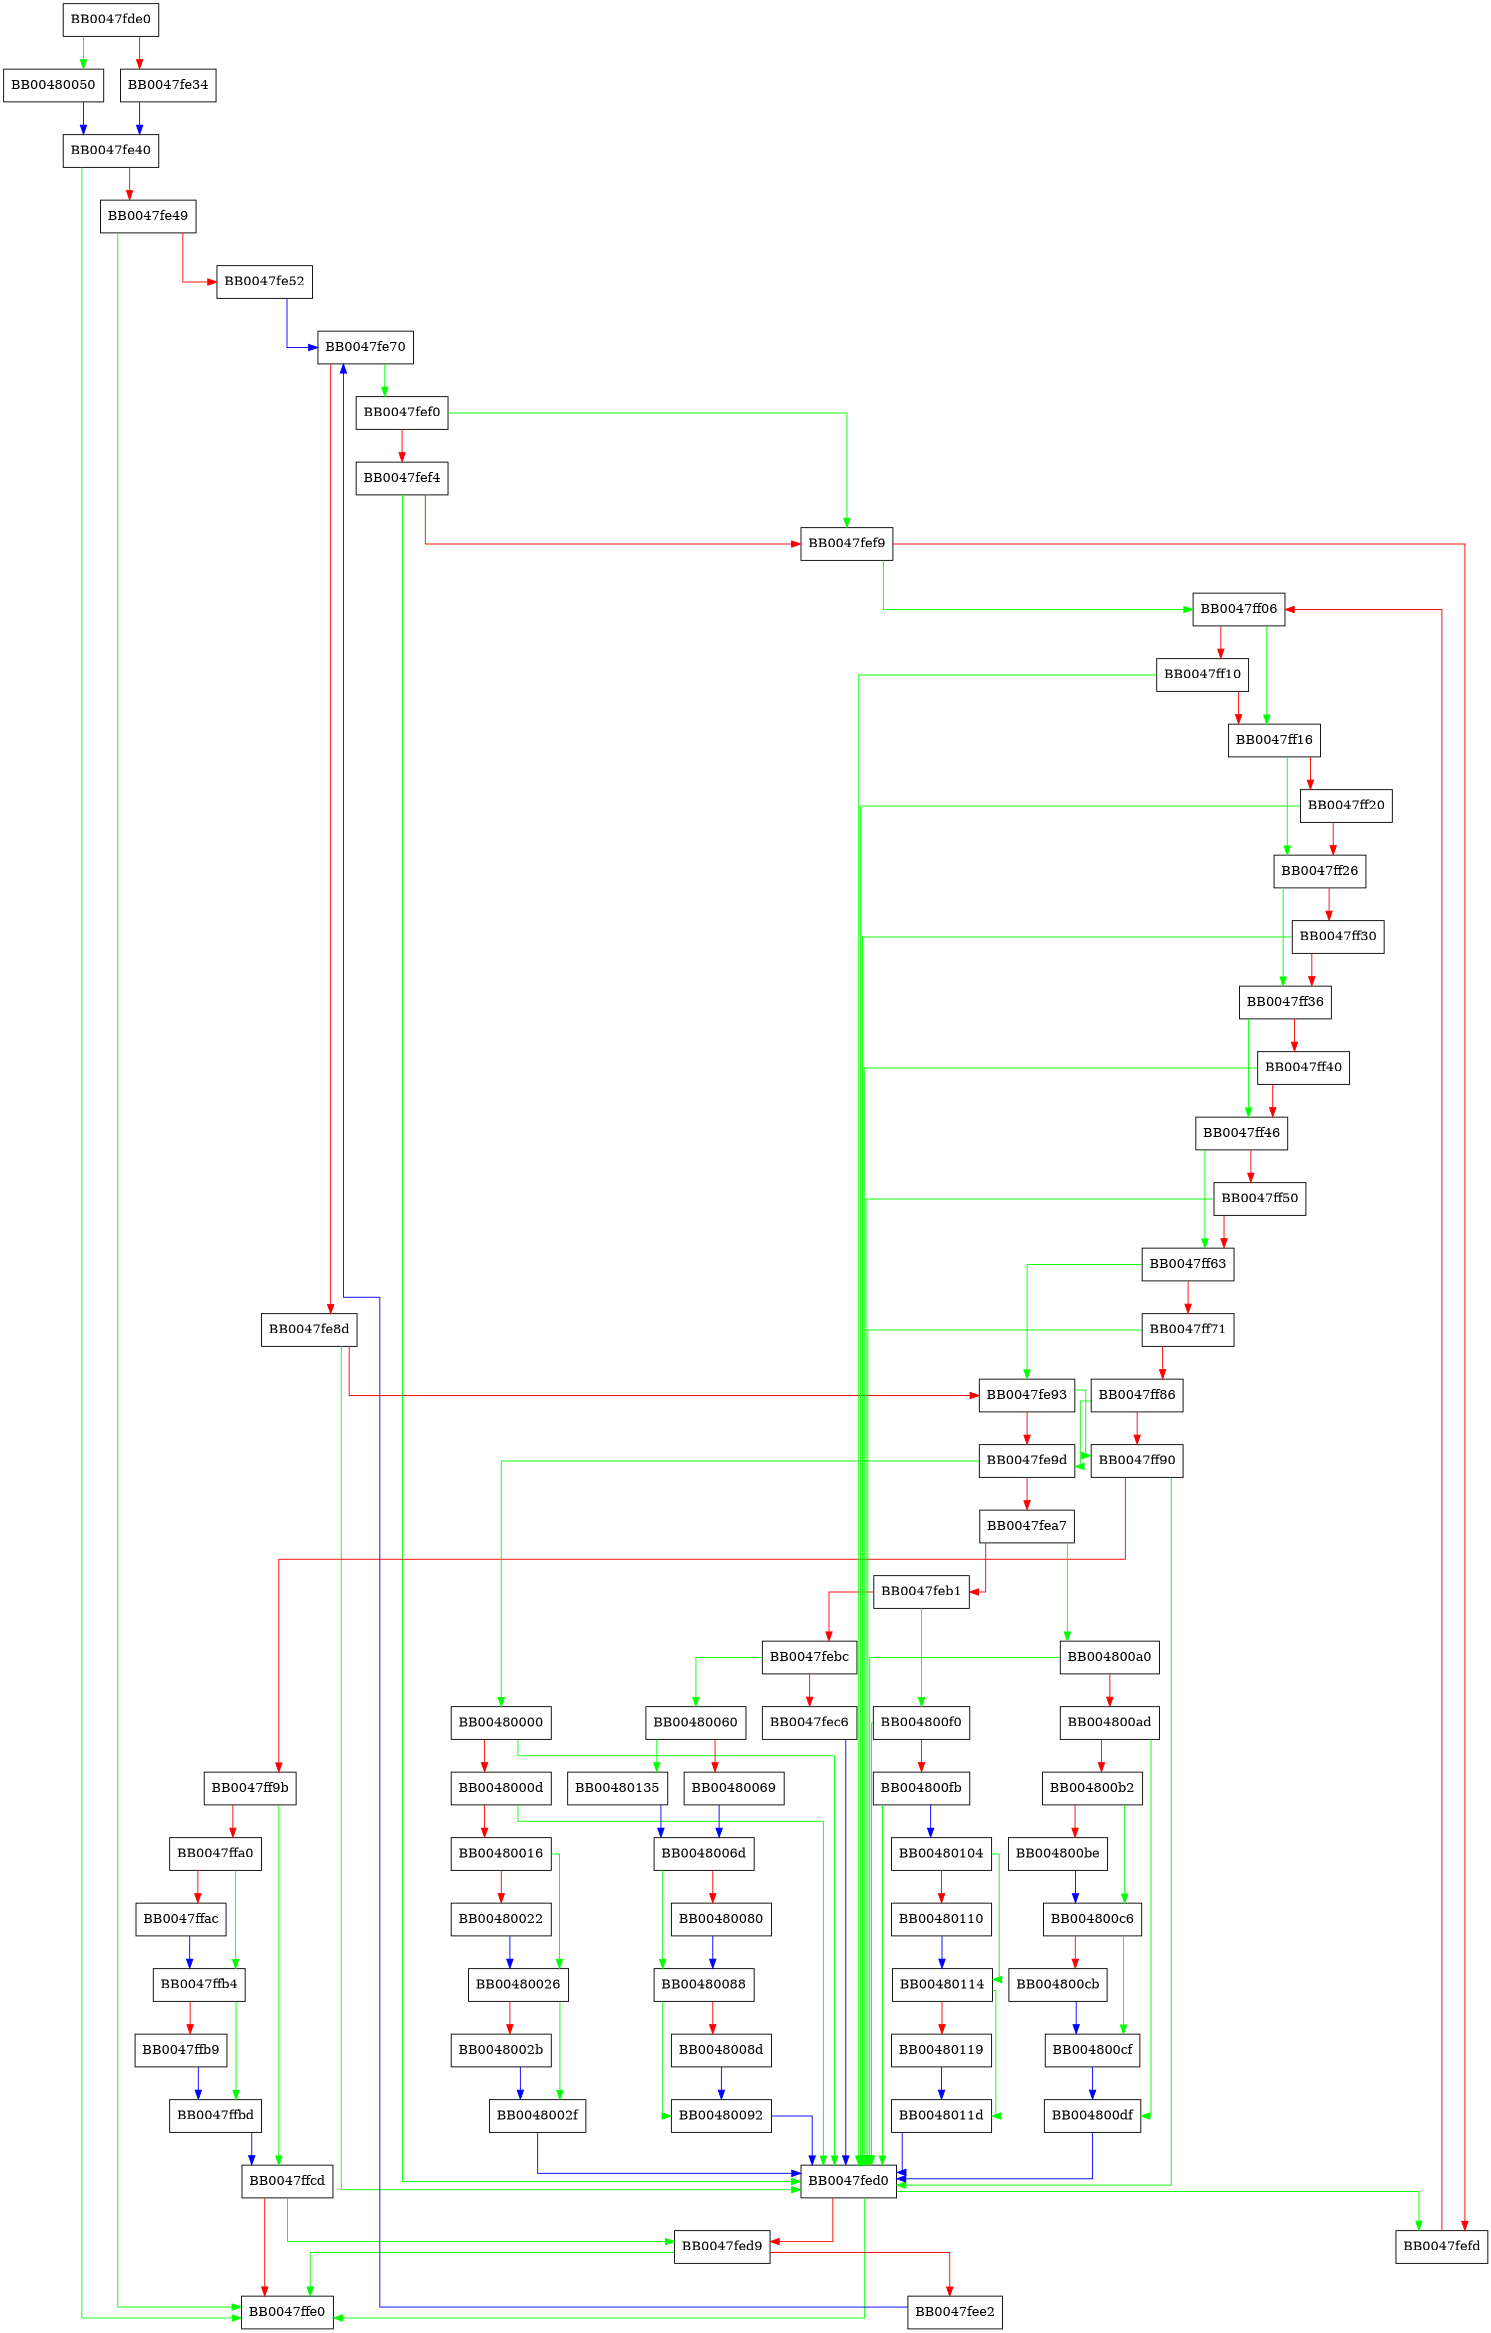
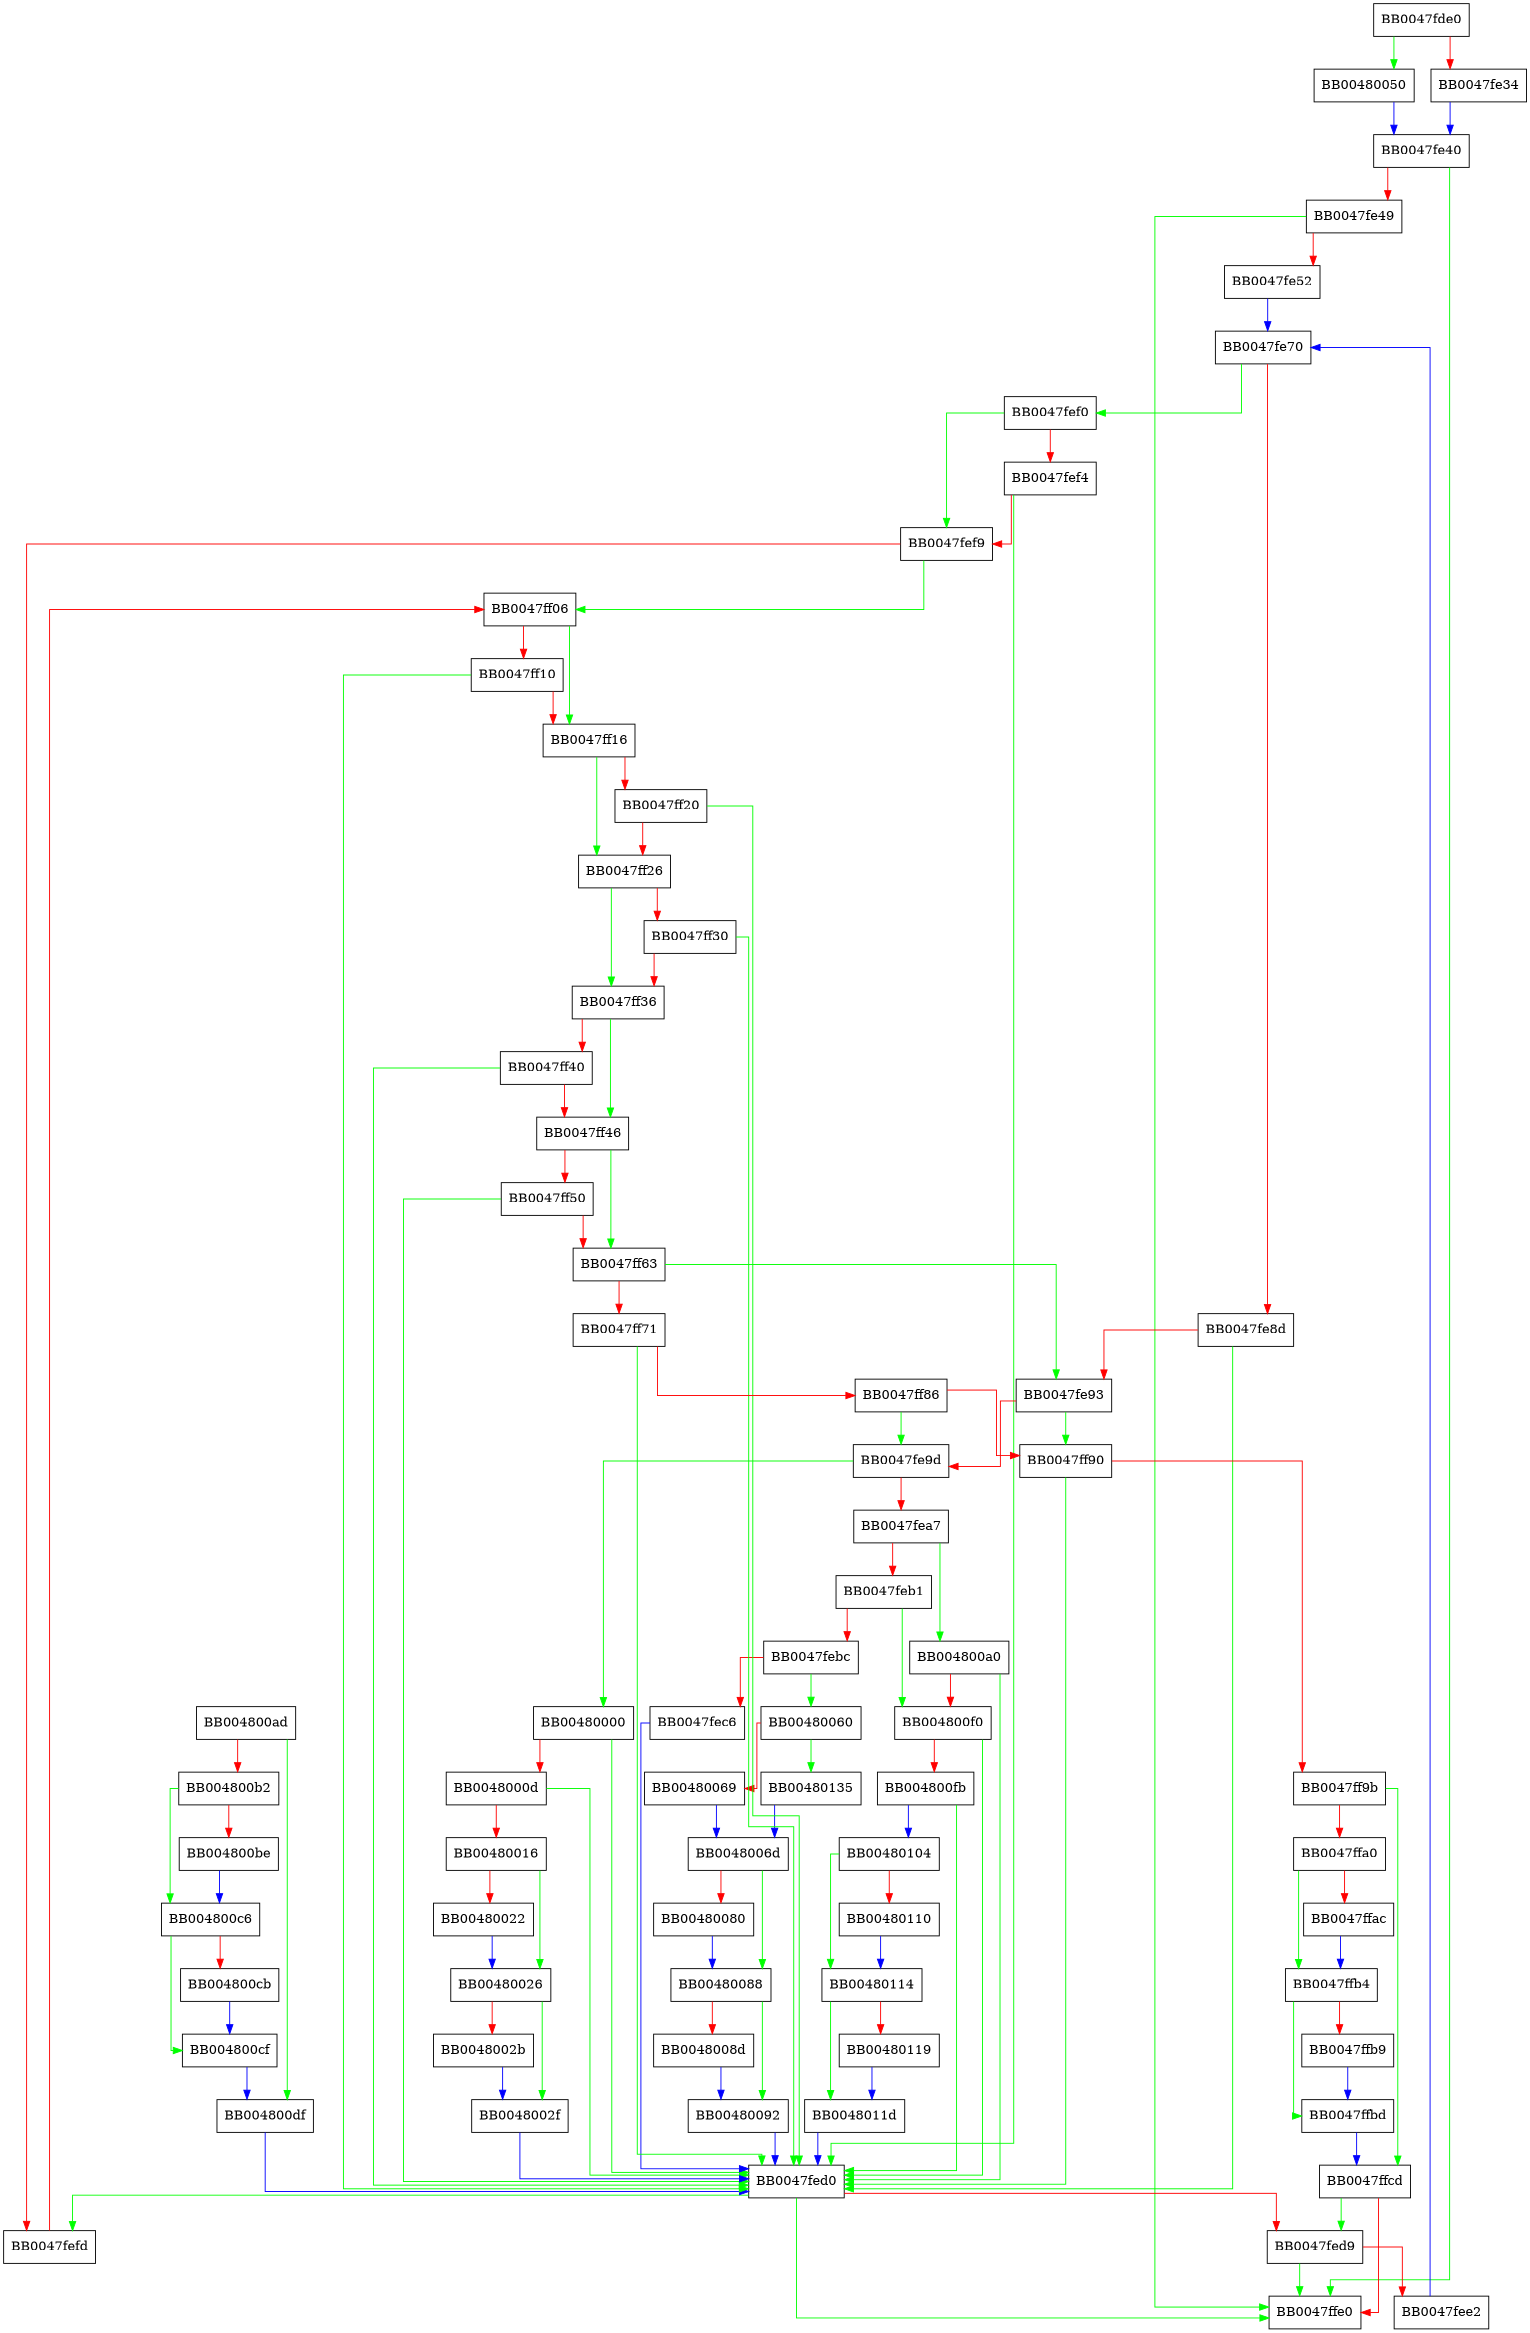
edge "BB004800a0" -> "BB004800ad": now "BB004800a0" -> "BB004800f0"
